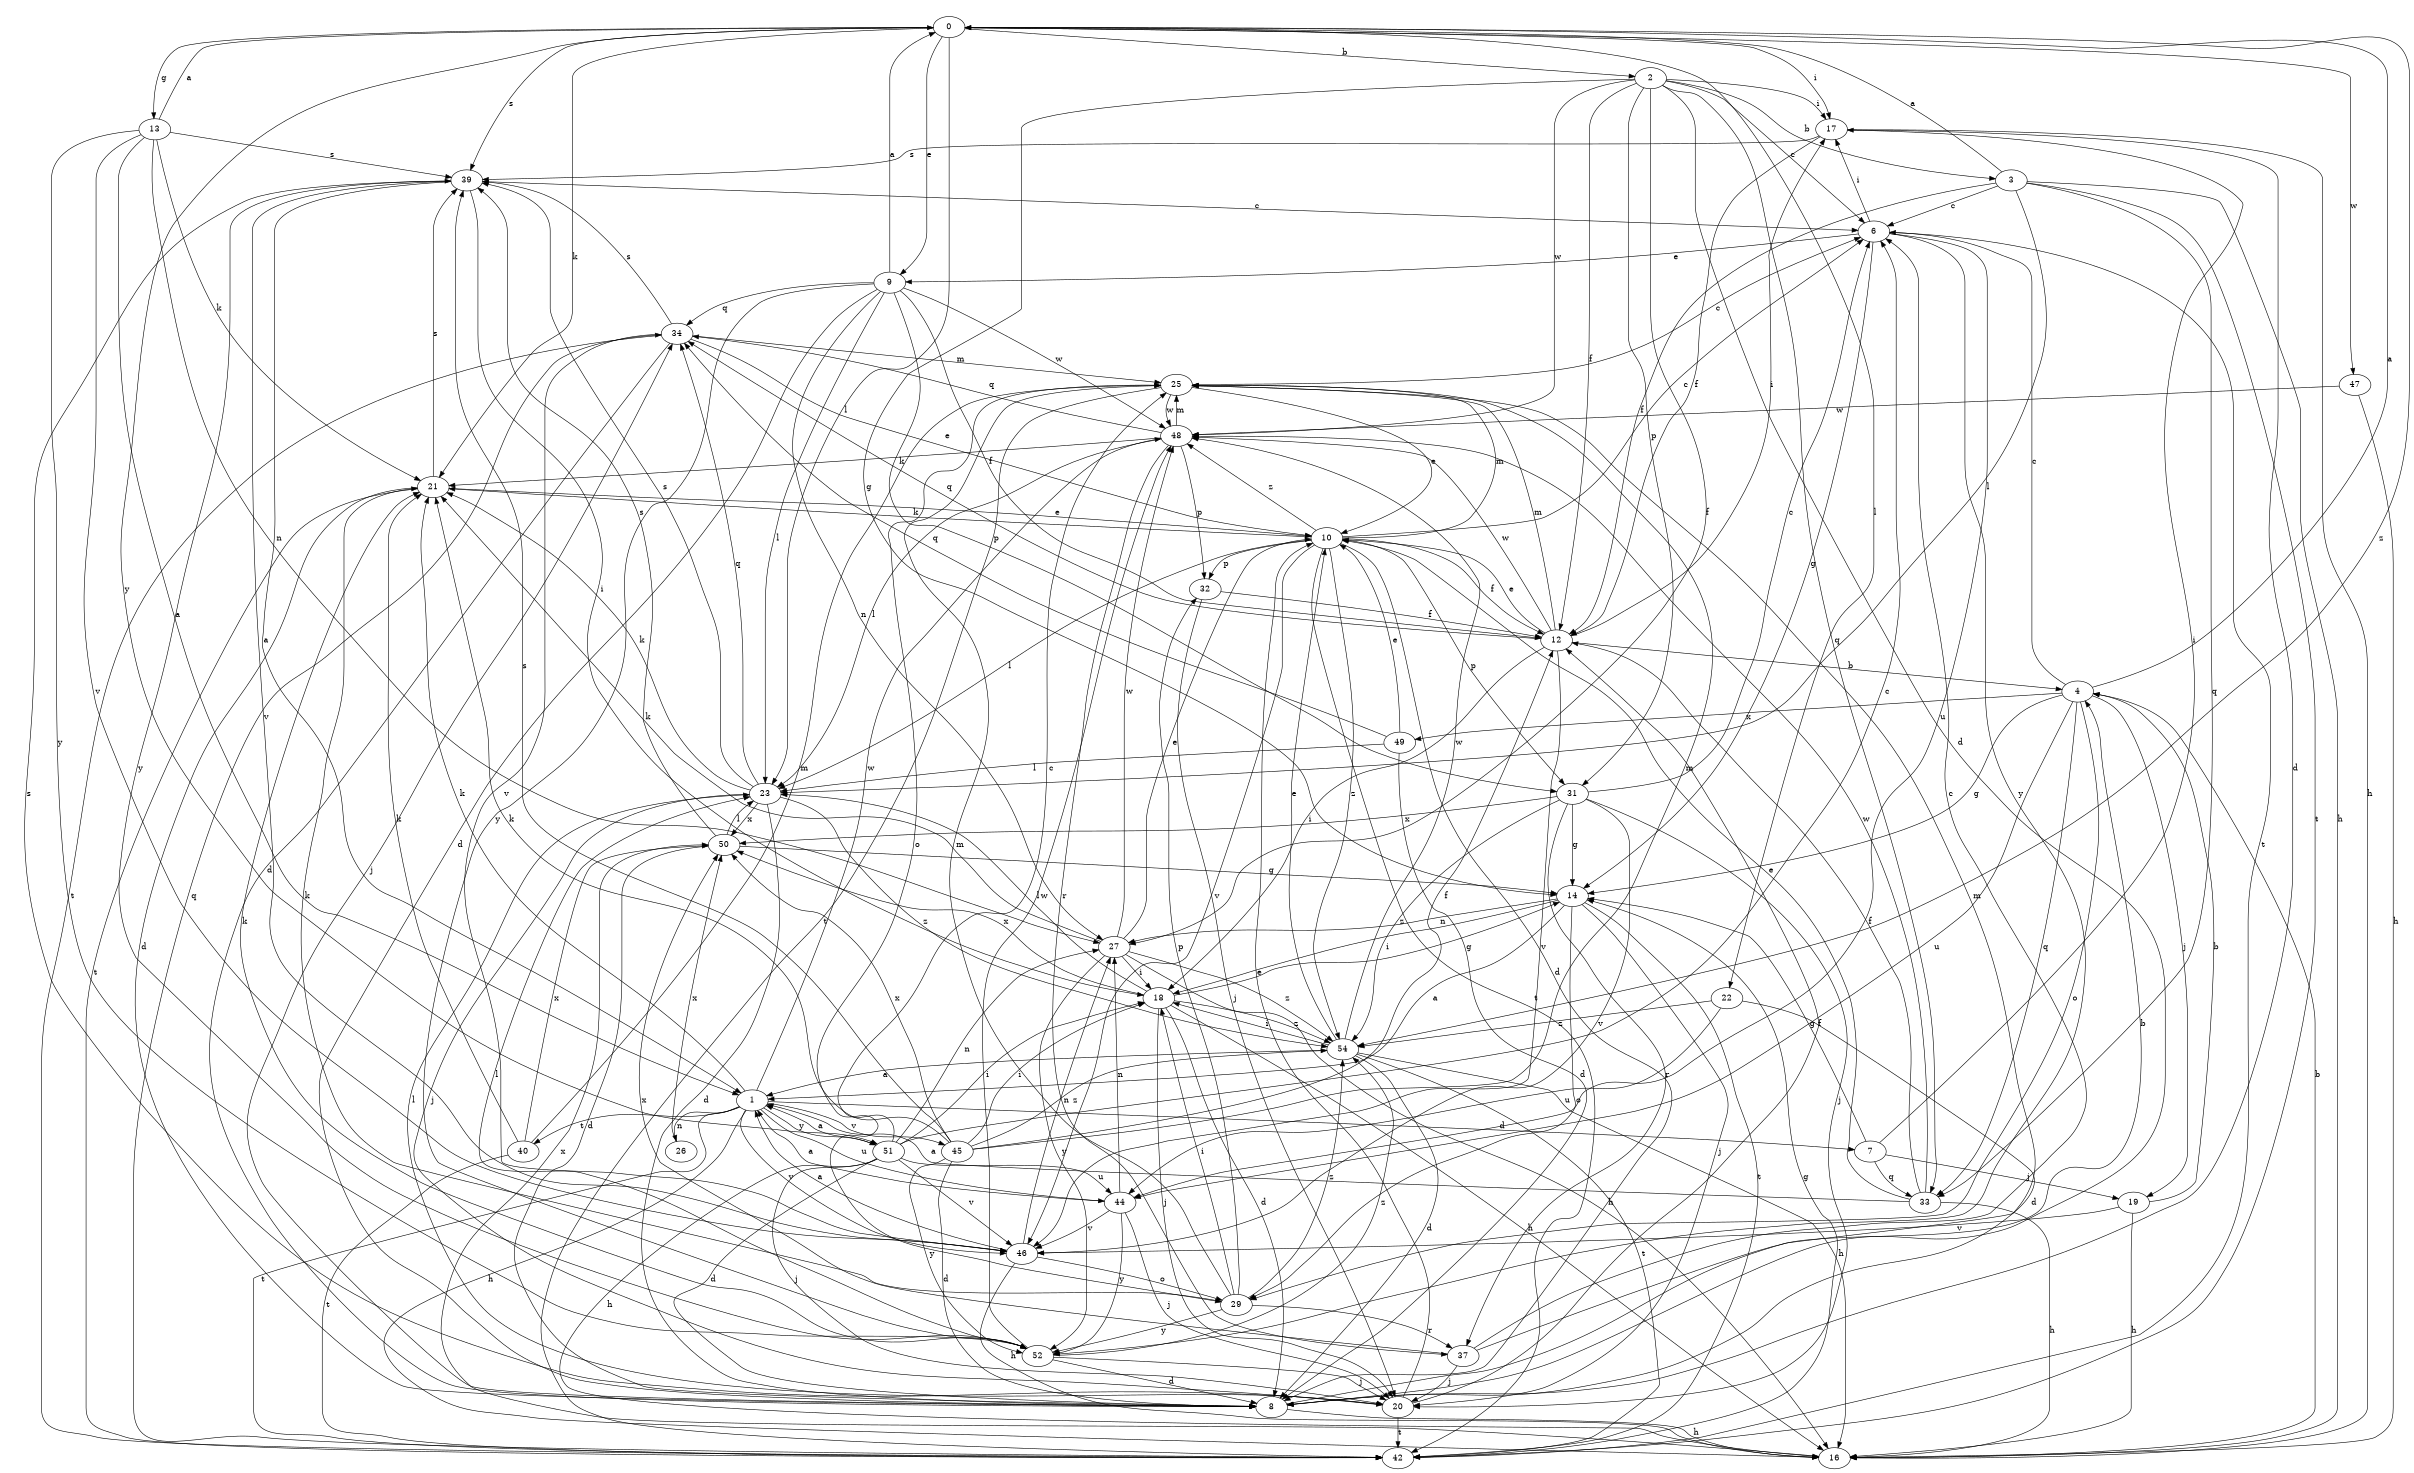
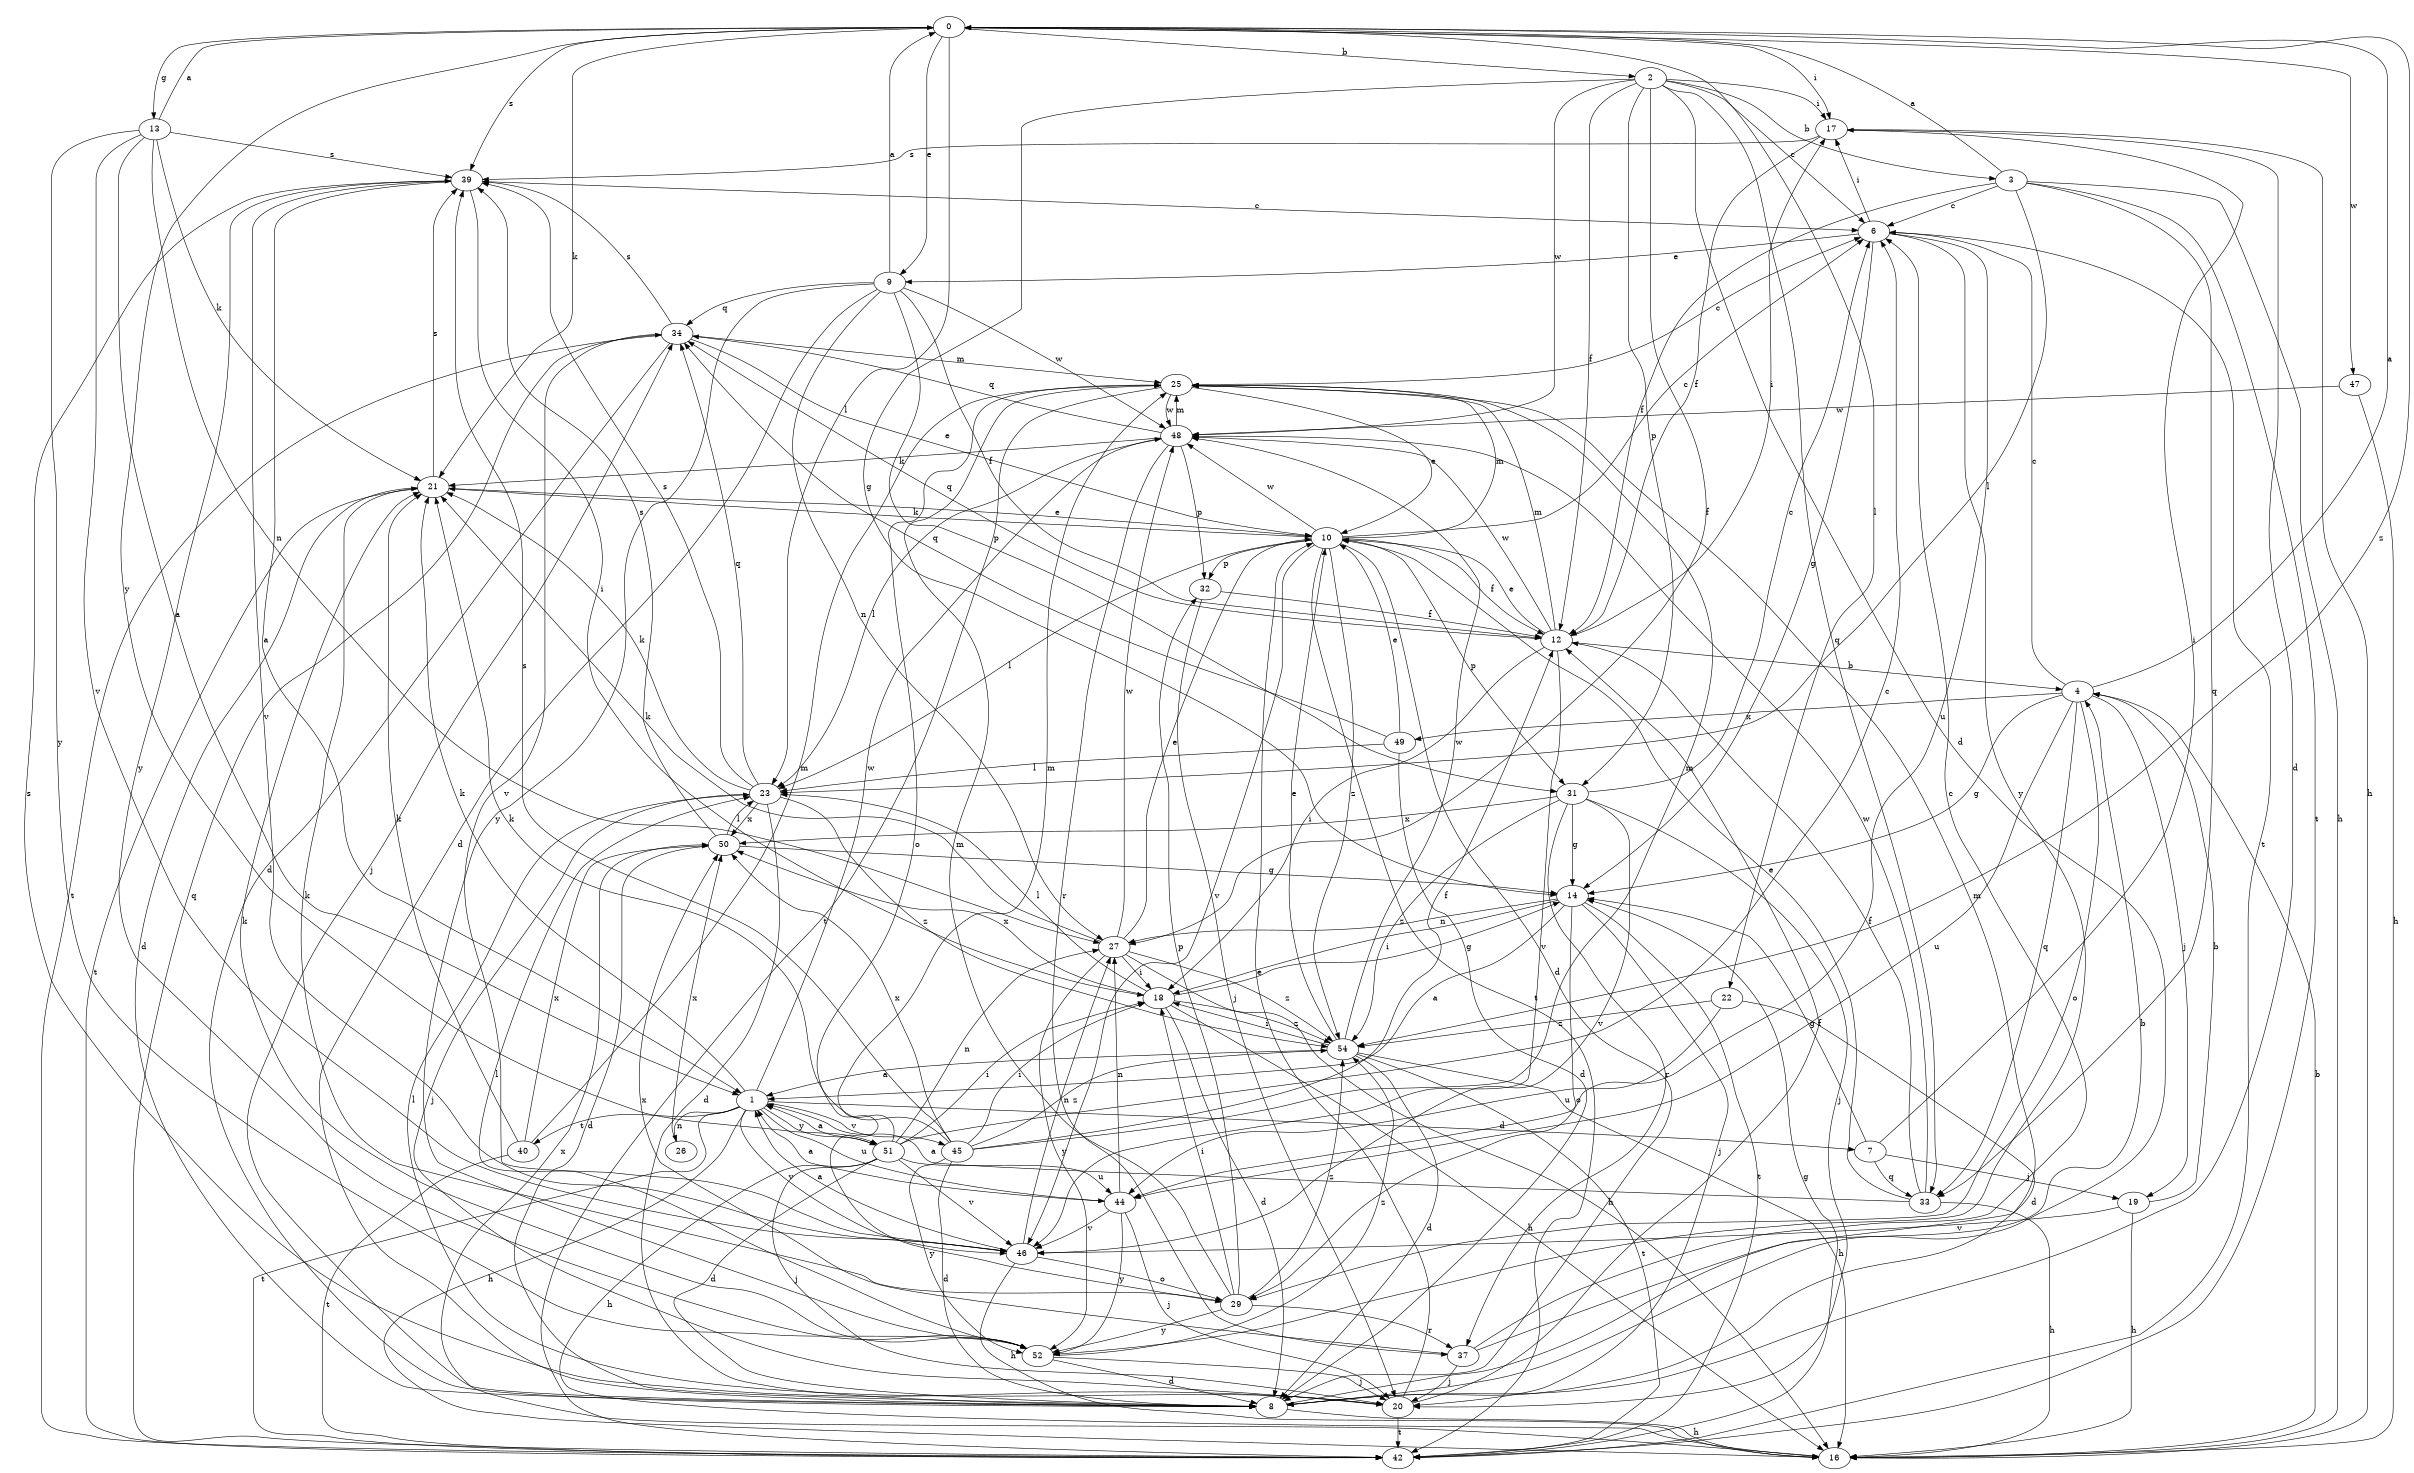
edge "10" -> "48": label "z" -> "w"
edge "9" -> "23": removed, label "l"
edge "51" -> "25": label "c" -> "m"
edge "52" -> "48": removed, label "w"
edge "18" -> "20": removed, label "j"
